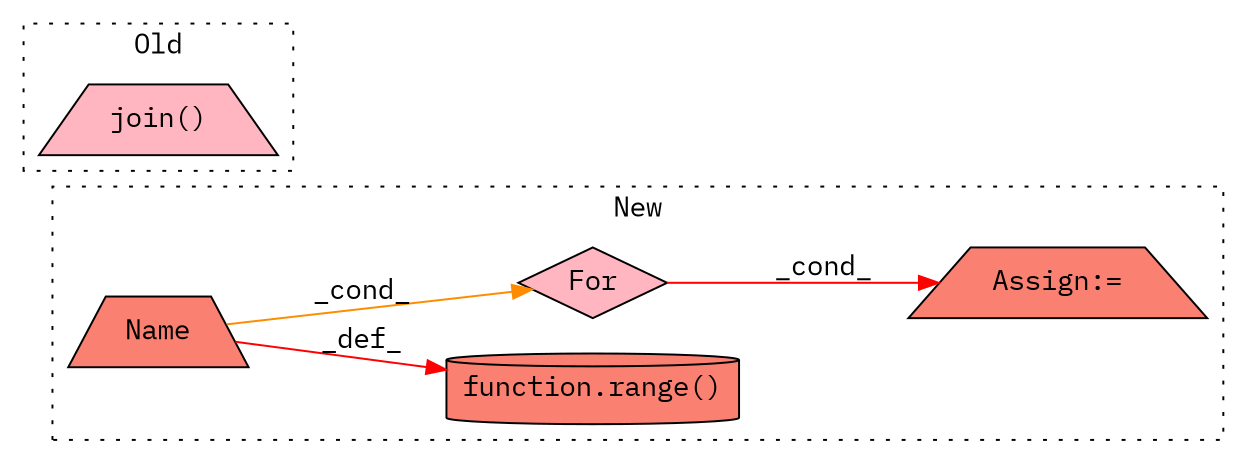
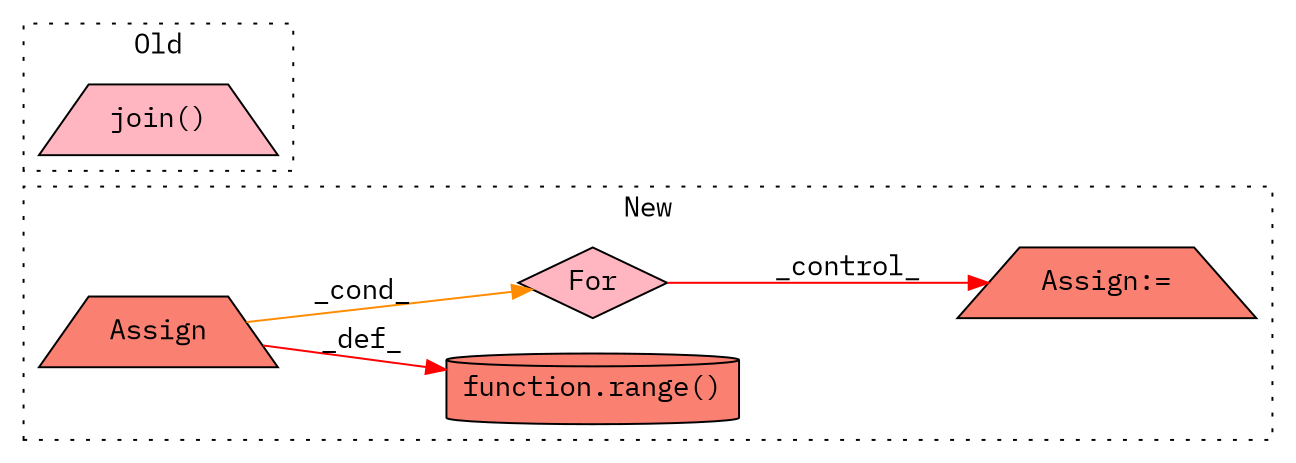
edge "For" -> "Assign:=": label "_cond_" -> "_control_"
node "Name": label "Name" -> "Assign"
